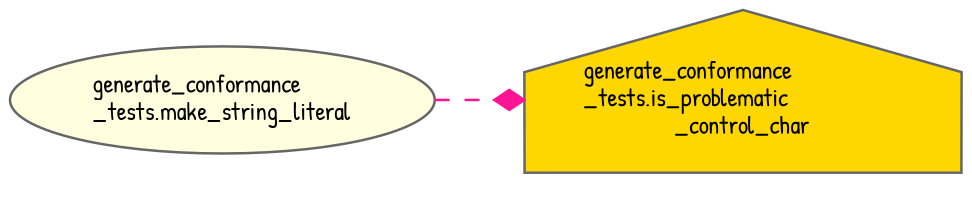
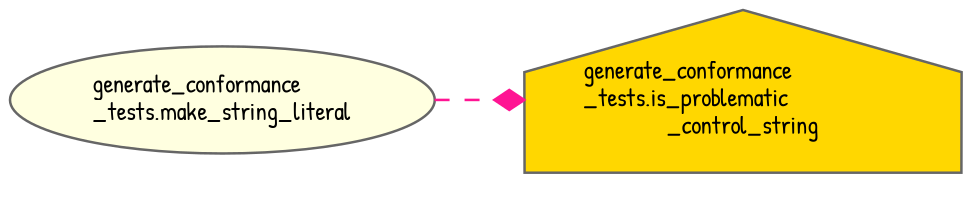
node "generate_conformance _tests.is_problematic _control_char": label "generate_conformance _tests.is_problematic _control_char" -> "generate_conformance _tests.is_problematic _control_string"
